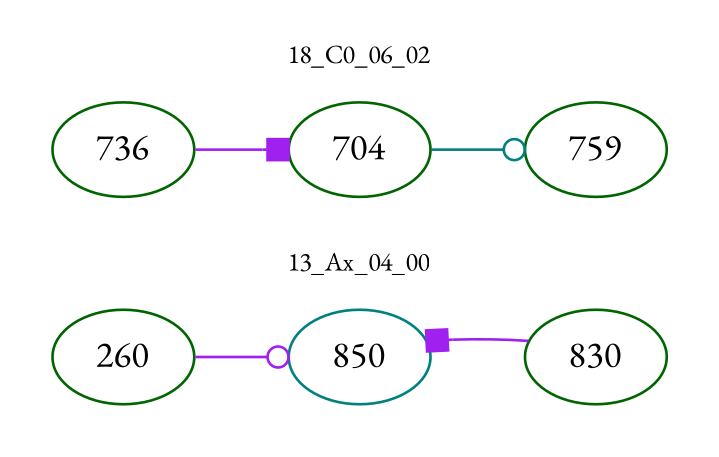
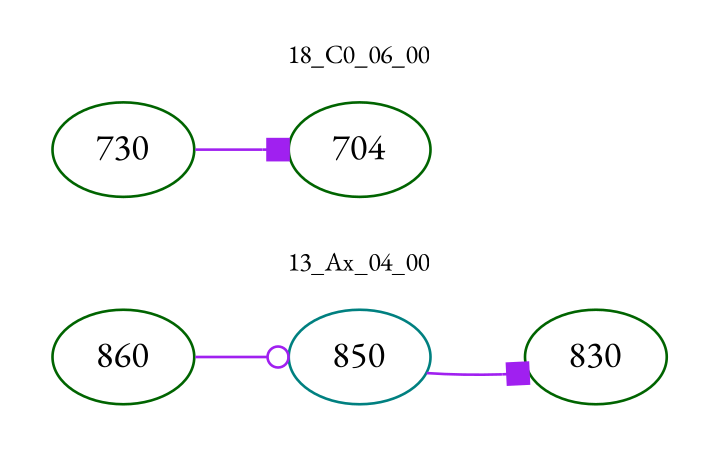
cluster "18_C0_06_02": label "18_C0_06_02" -> "18_C0_06_00"
node "736": label "736" -> "730"
node "759": removed
edge "830" -> "850": reversed
node "260": label "260" -> "860"
